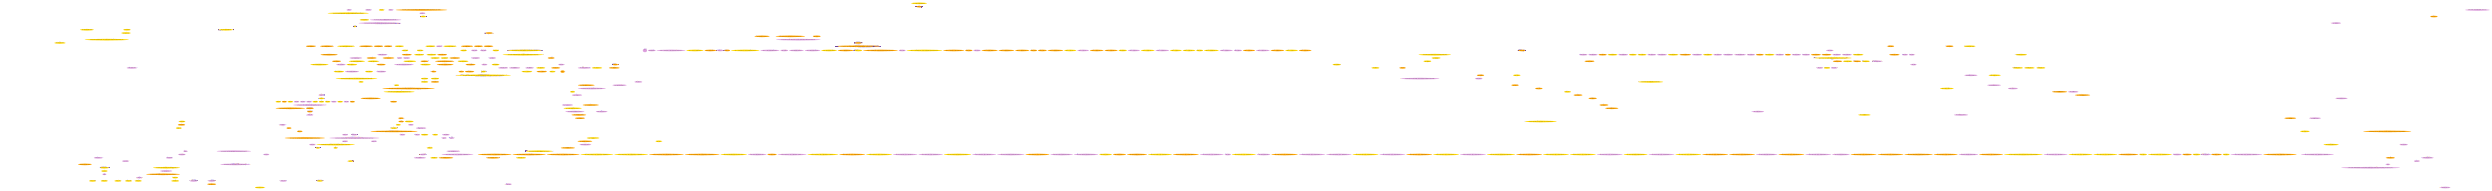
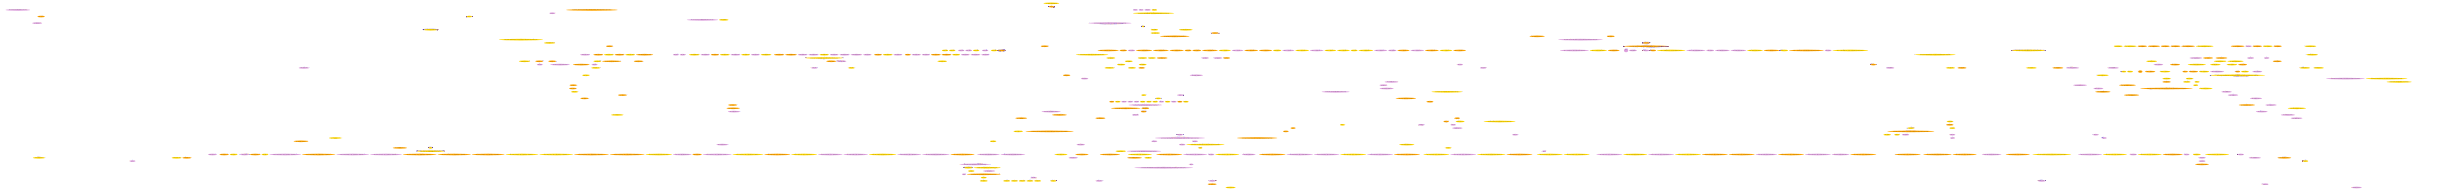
node "ifnull load.r r774": fillcolor plum -> gold
node "ifcmpne.b load.r r0": added
node "ifnull goto goto return": fillcolor plum -> gold
